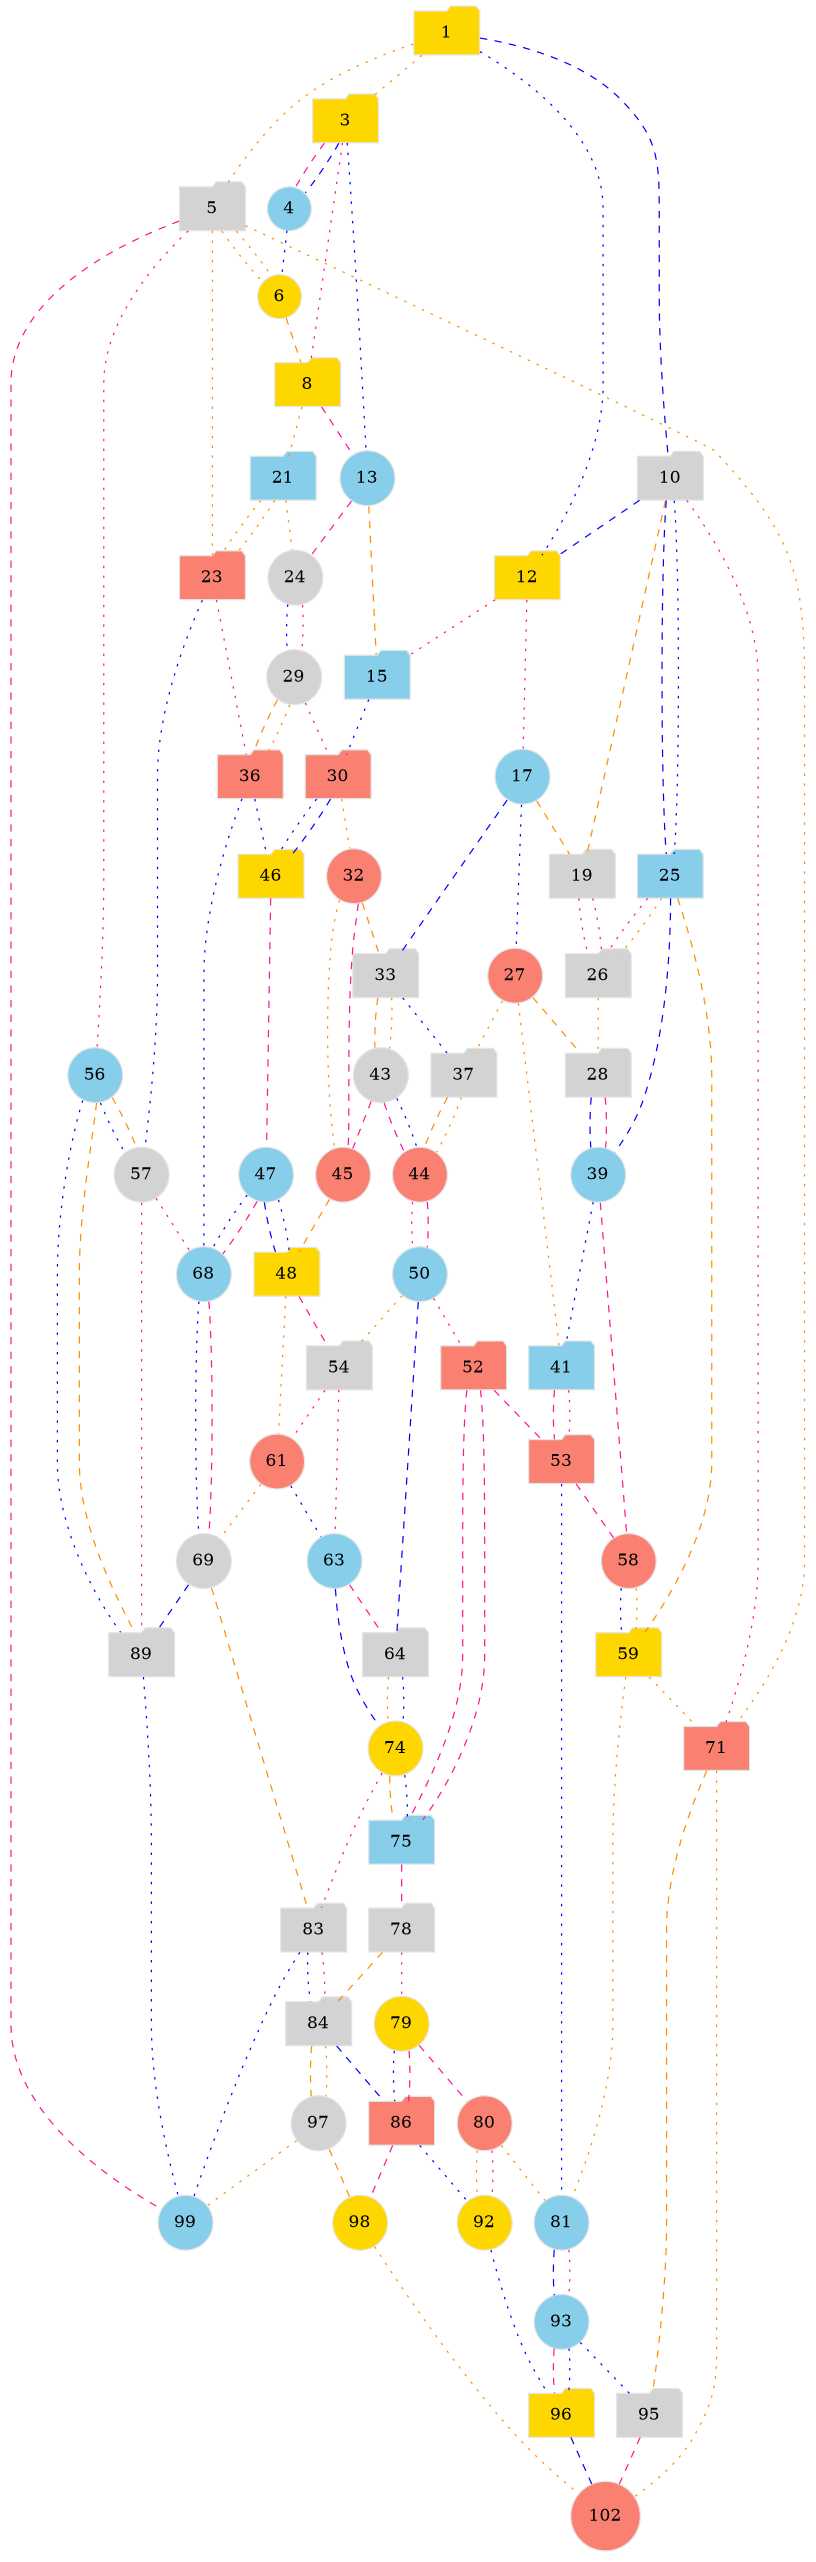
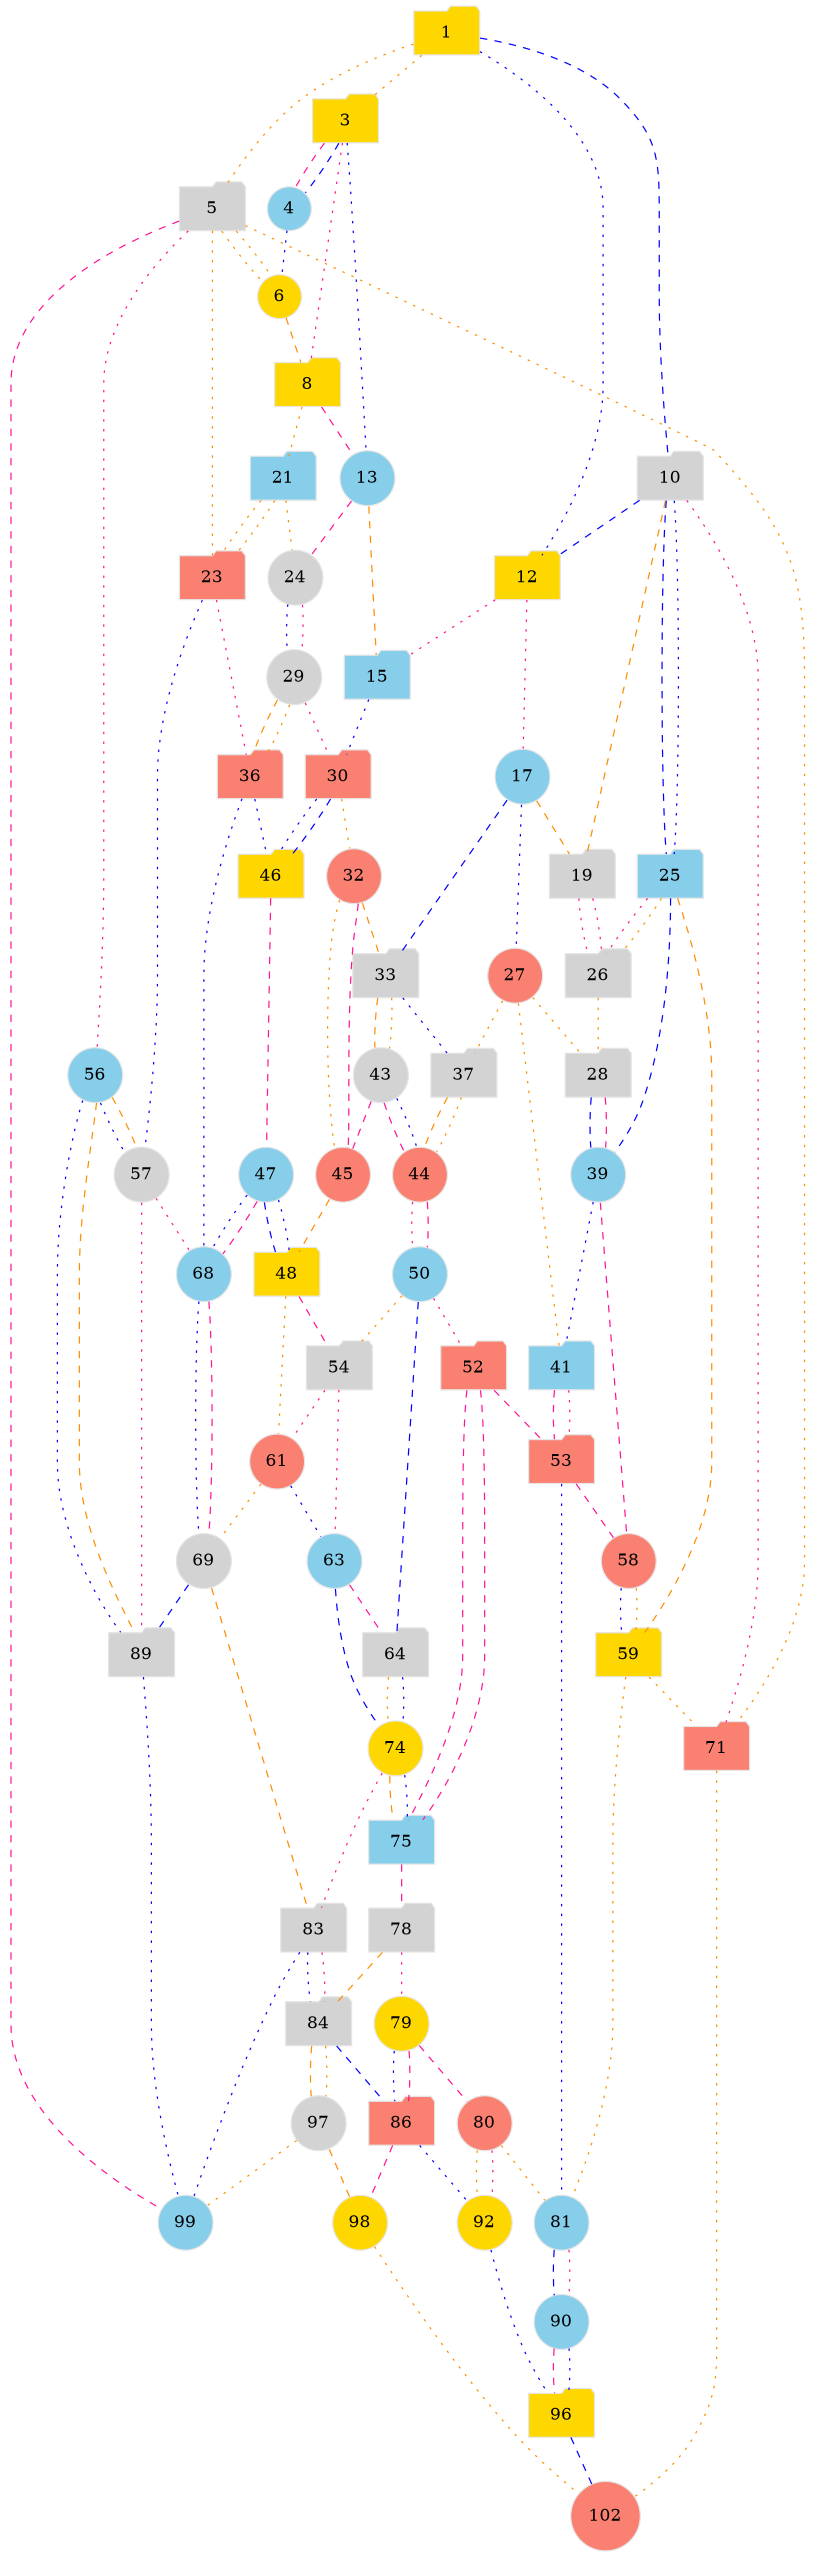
edge "27" -- "28": style dashed -> dotted
node "93": label "93" -> "90"
node "95": removed
